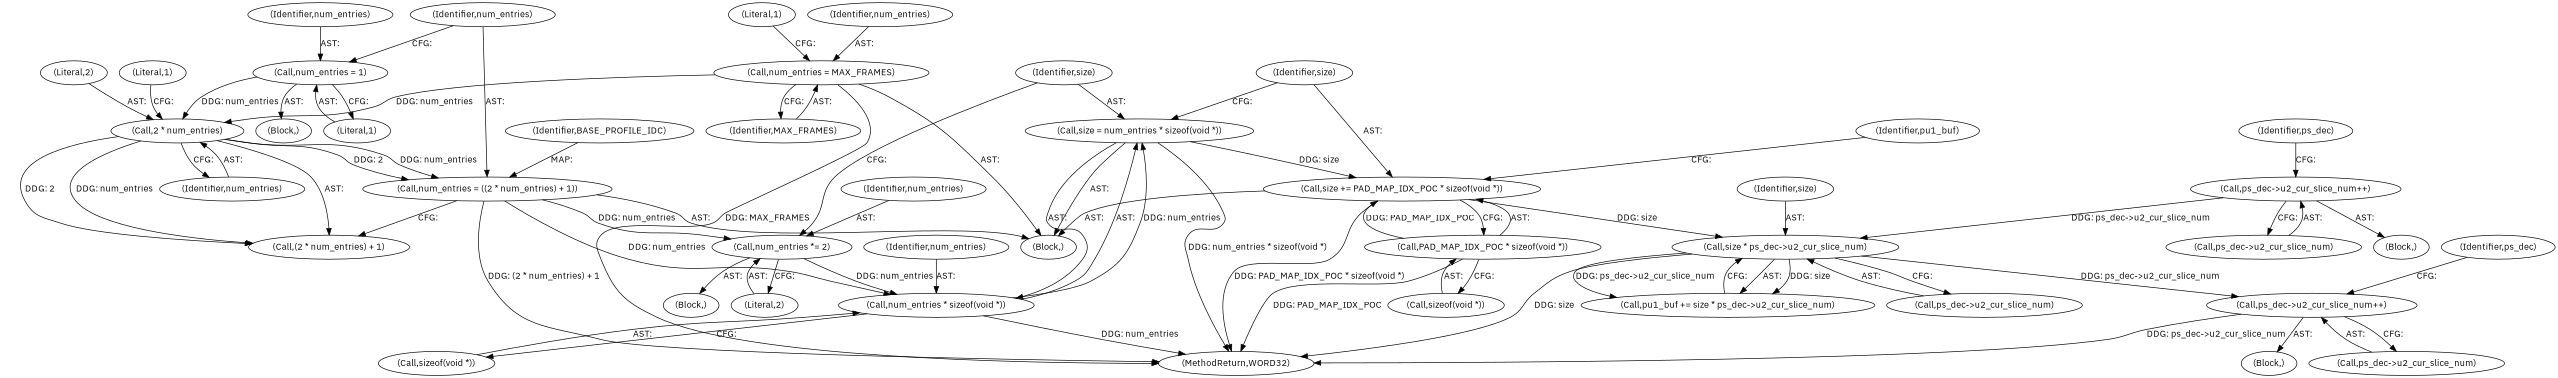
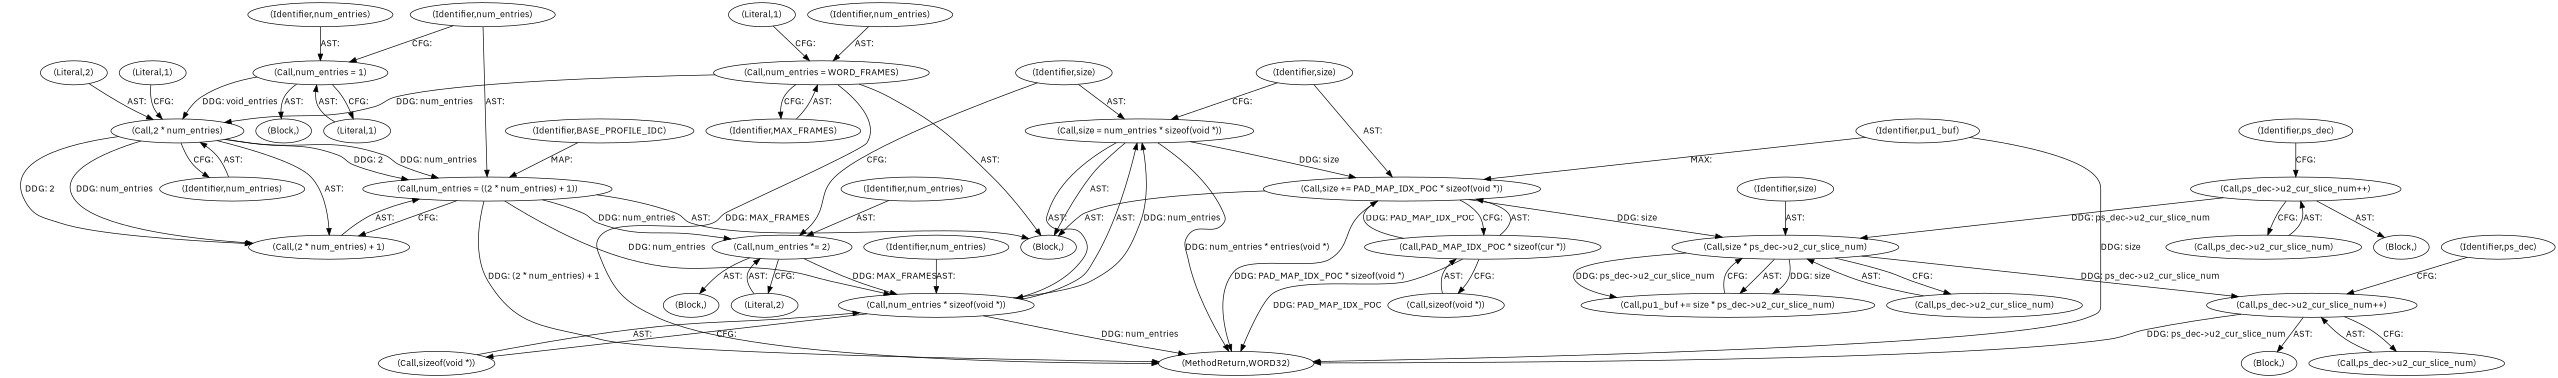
node "(Call,num_entries = MAX_FRAMES)": label "(Call,num_entries = MAX_FRAMES)" -> "(Call,num_entries = WORD_FRAMES)"
edge "(Call,num_entries = 1)" -> "(Call,2 * num_entries)": label "DDG: num_entries" -> "DDG: void_entries"
edge "(Identifier,pu1_buf)" -> "(Call,size += PAD_MAP_IDX_POC * sizeof(void *))": label "CFG: " -> "MAX: "
edge "(Call,(2 * num_entries) + 1)" -> "(Call,num_entries = ((2 * num_entries) + 1))": added, label "AST:"
edge "(Call,size = num_entries * sizeof(void *))" -> "(MethodReturn,WORD32)": label "DDG: num_entries * sizeof(void *)" -> "DDG: num_entries * entries(void *)"
node "(Call,PAD_MAP_IDX_POC * sizeof(void *))": label "(Call,PAD_MAP_IDX_POC * sizeof(void *))" -> "(Call,PAD_MAP_IDX_POC * sizeof(cur *))"
edge "(Call,num_entries *= 2)" -> "(Call,num_entries * sizeof(void *))": label "DDG: num_entries" -> "DDG: MAX_FRAMES"
edge "(Call,size * ps_dec->u2_cur_slice_num)" -> "(MethodReturn,WORD32)": now "(Identifier,pu1_buf)" -> "(MethodReturn,WORD32)"
